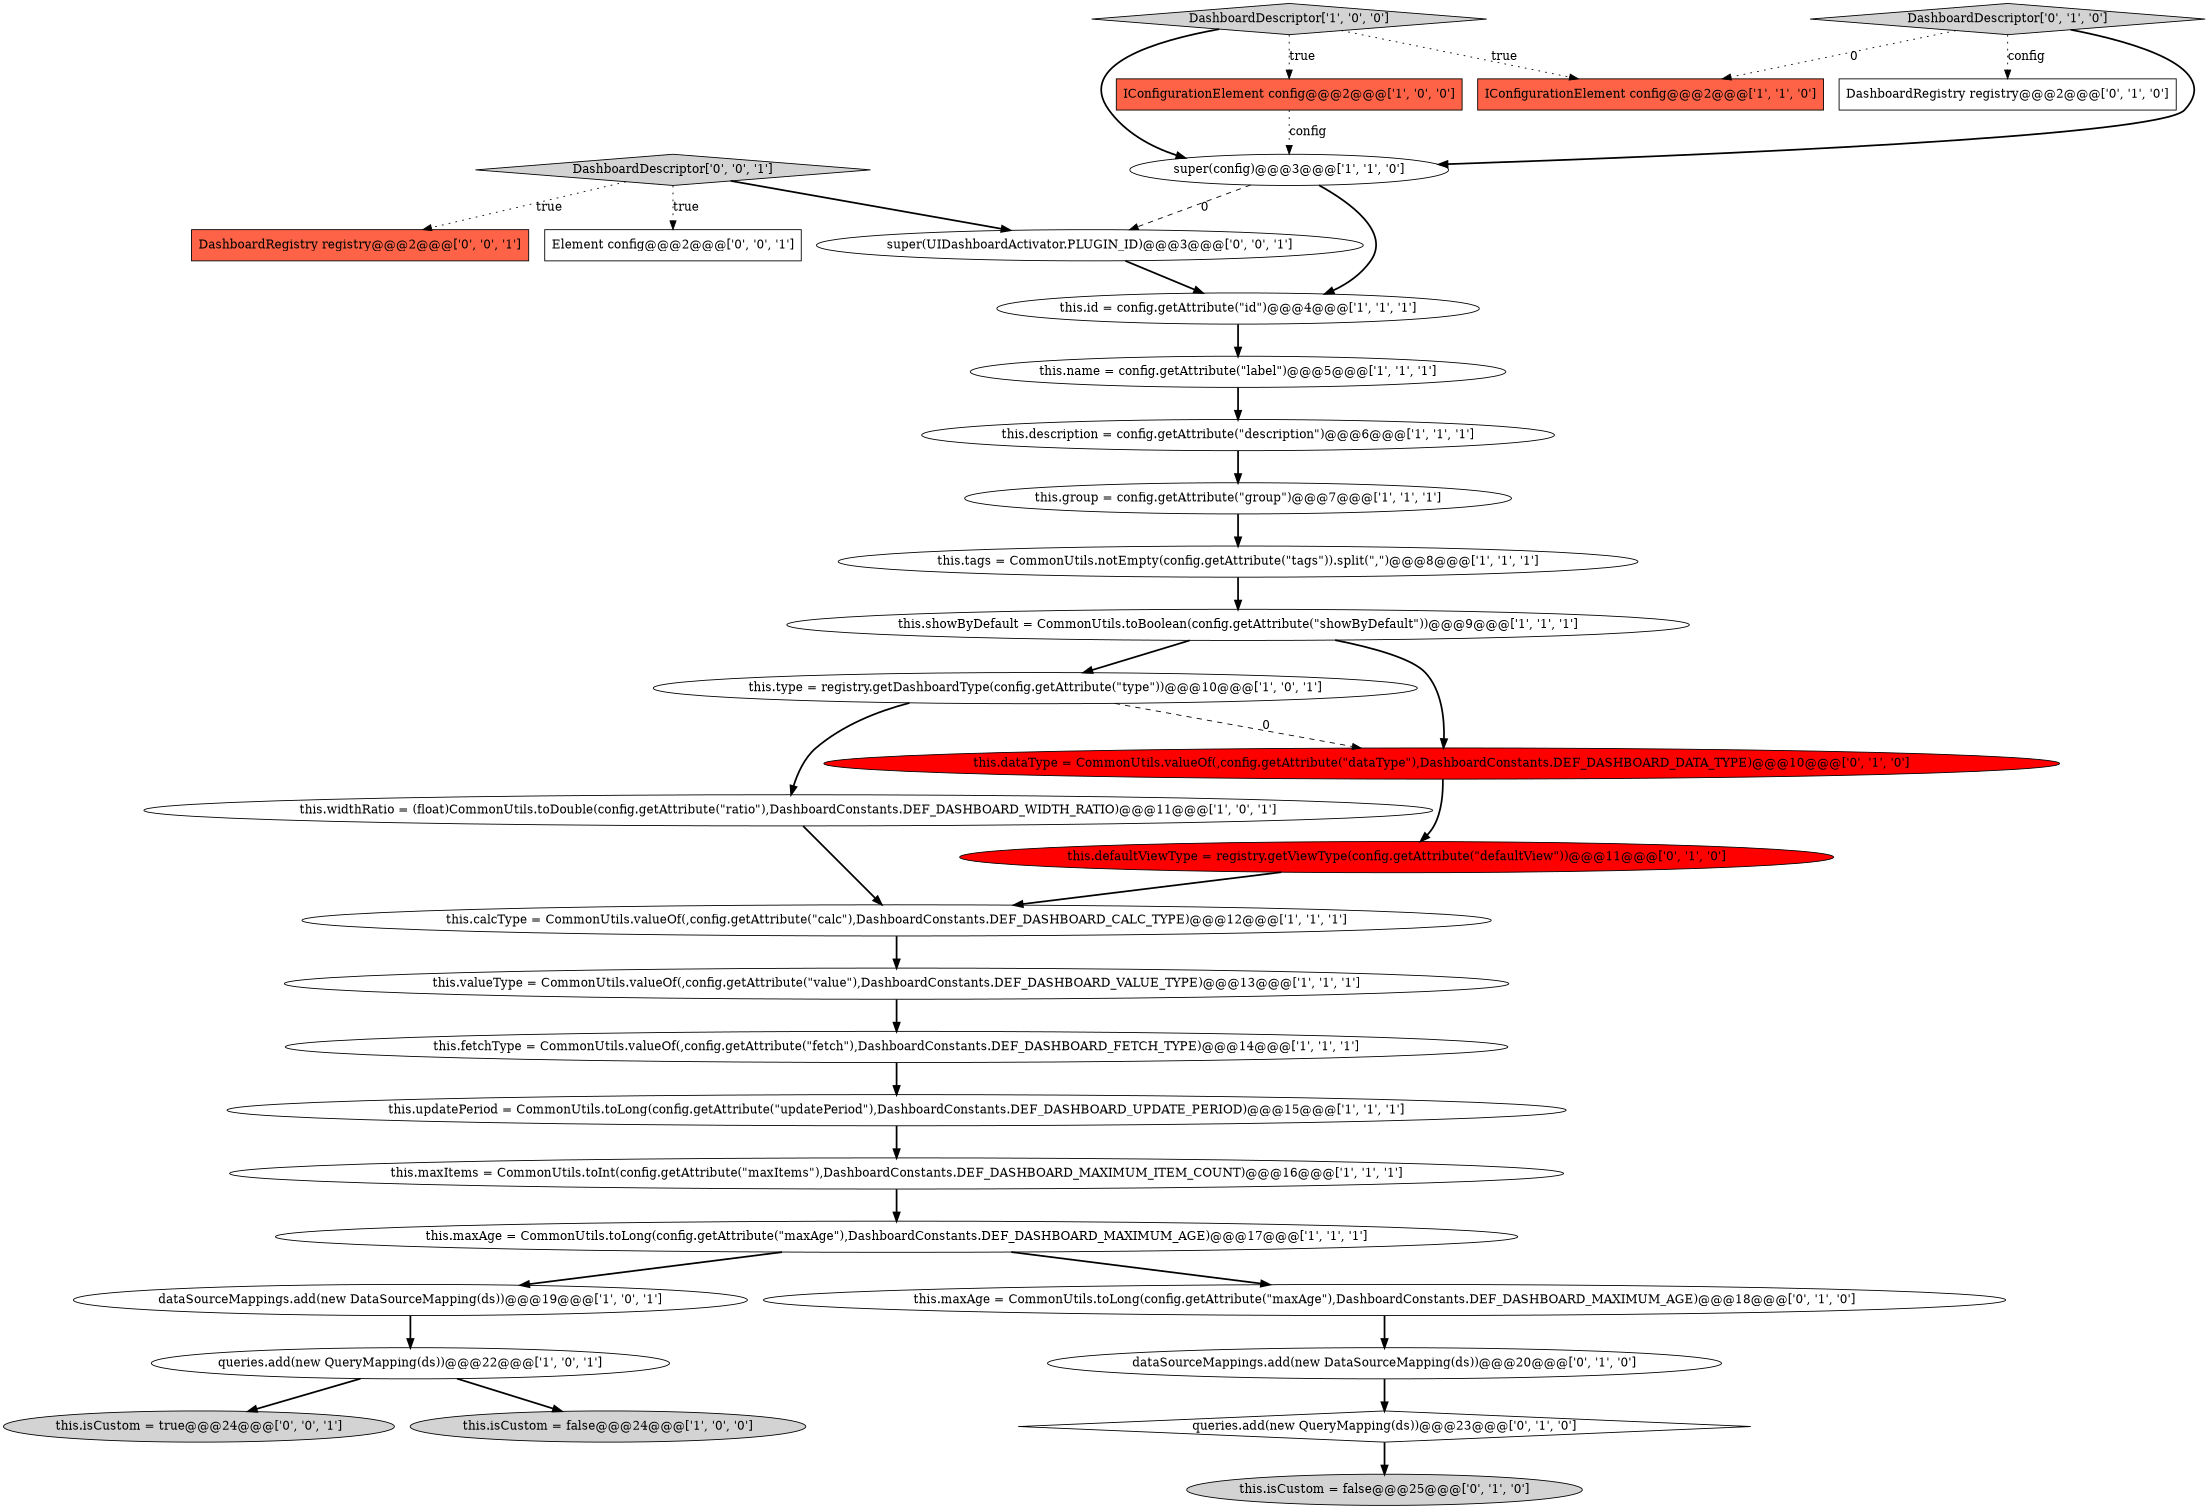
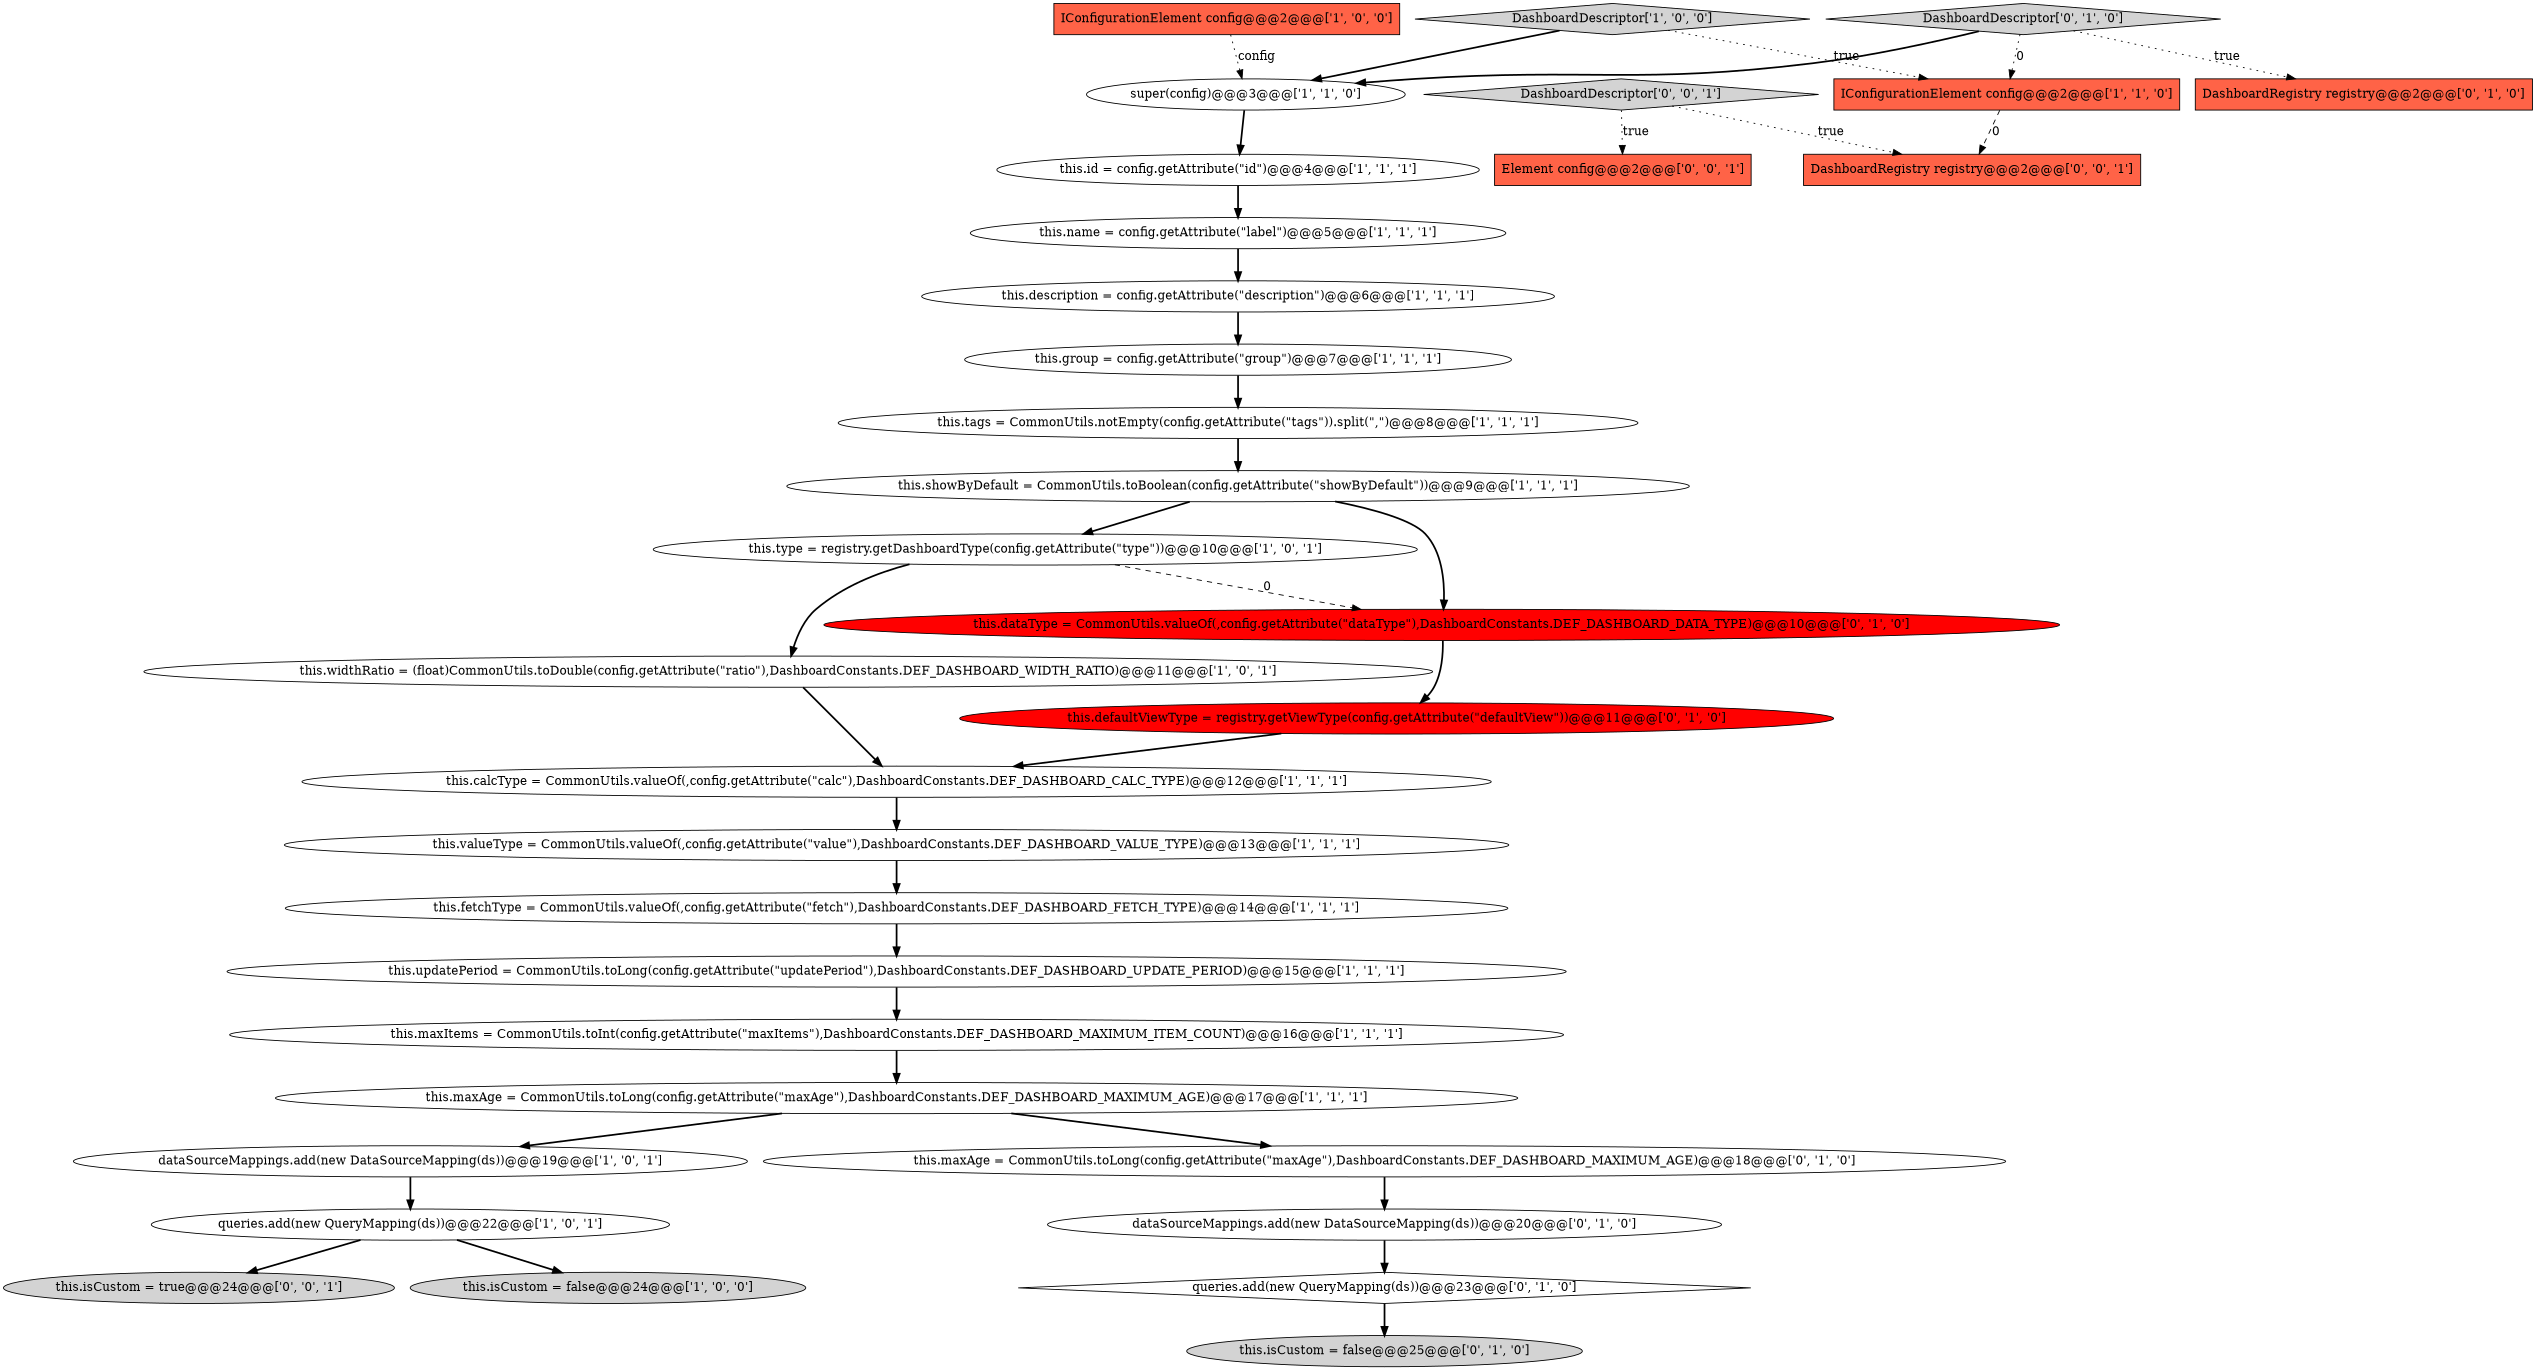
edge "DashboardDescriptor['1', '0', '0']" -> "IConfigurationElement config@@@2@@@['1', '0', '0']": removed, label "true"
edge "DashboardDescriptor['0', '1', '0']" -> "DashboardRegistry registry@@@2@@@['0', '1', '0']": label "config" -> "true"
node "DashboardRegistry registry@@@2@@@['0', '1', '0']": fillcolor white -> tomato
edge "IConfigurationElement config@@@2@@@['1', '1', '0']" -> "DashboardRegistry registry@@@2@@@['0', '0', '1']": added, label "0"
node "Element config@@@2@@@['0', '0', '1']": fillcolor white -> tomato
node "super(UIDashboardActivator.PLUGIN_ID)@@@3@@@['0', '0', '1']": removed
